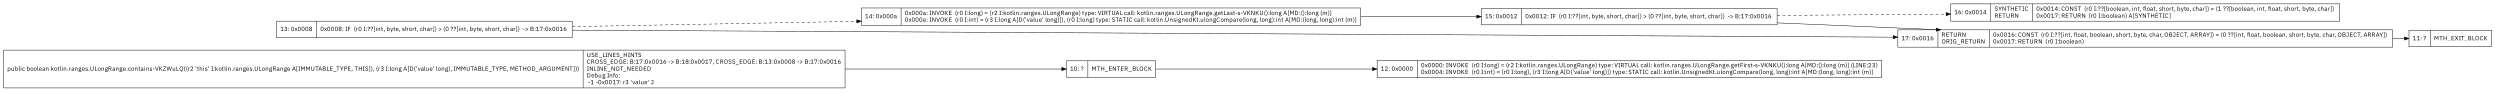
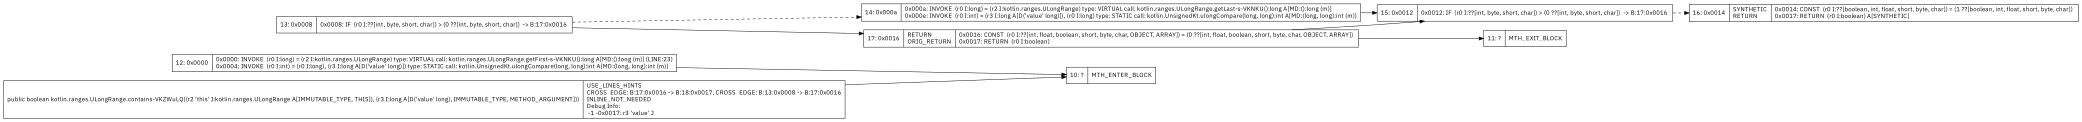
edge "15: 0x0012" -> "17: 0x0016": reversed
edge "10: ?" -> "12: 0x0000": reversed
